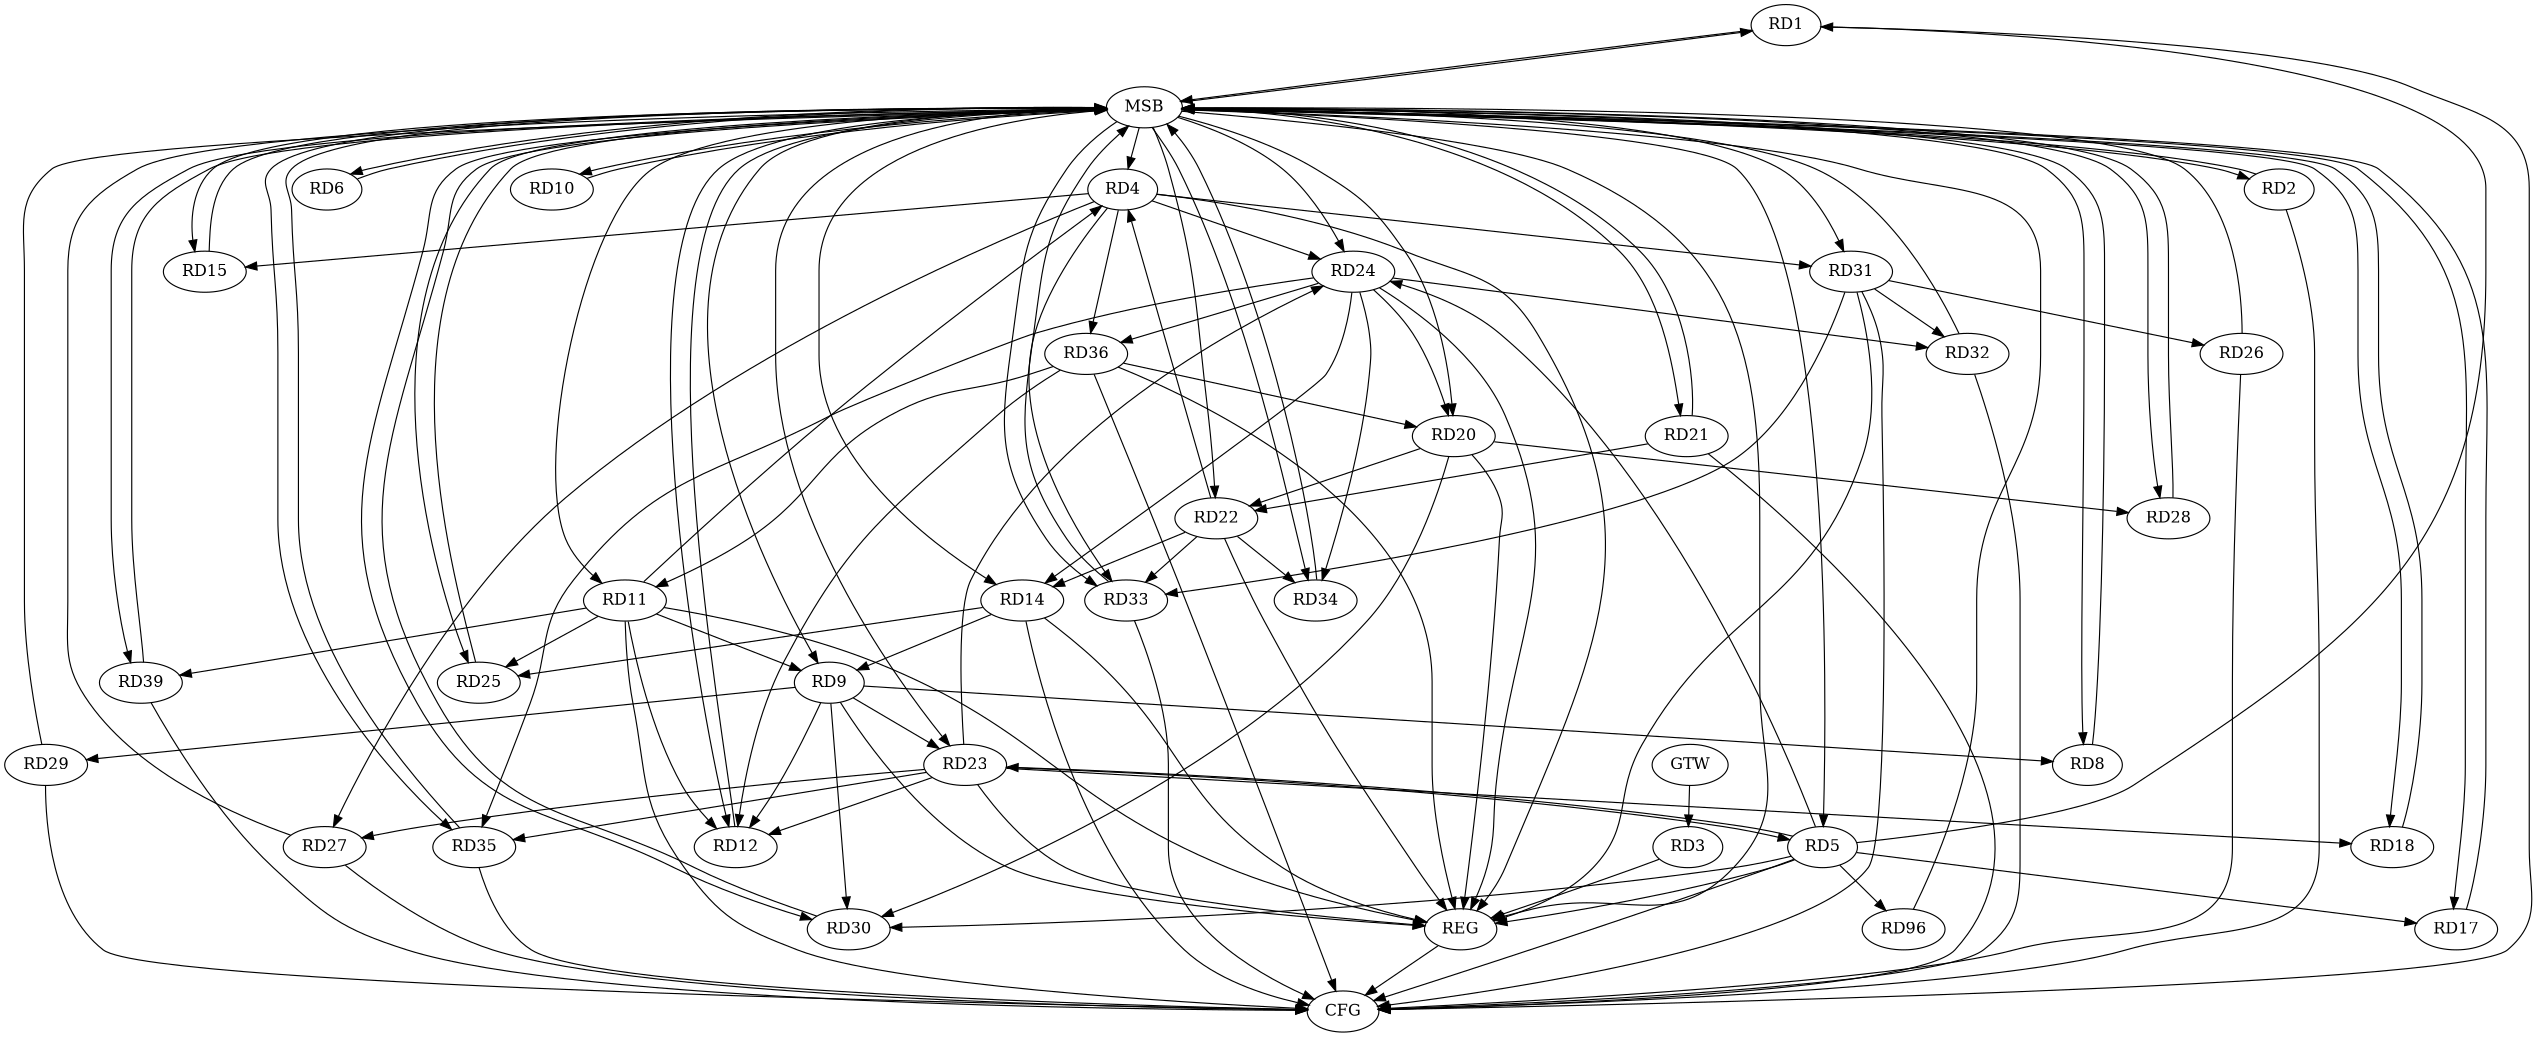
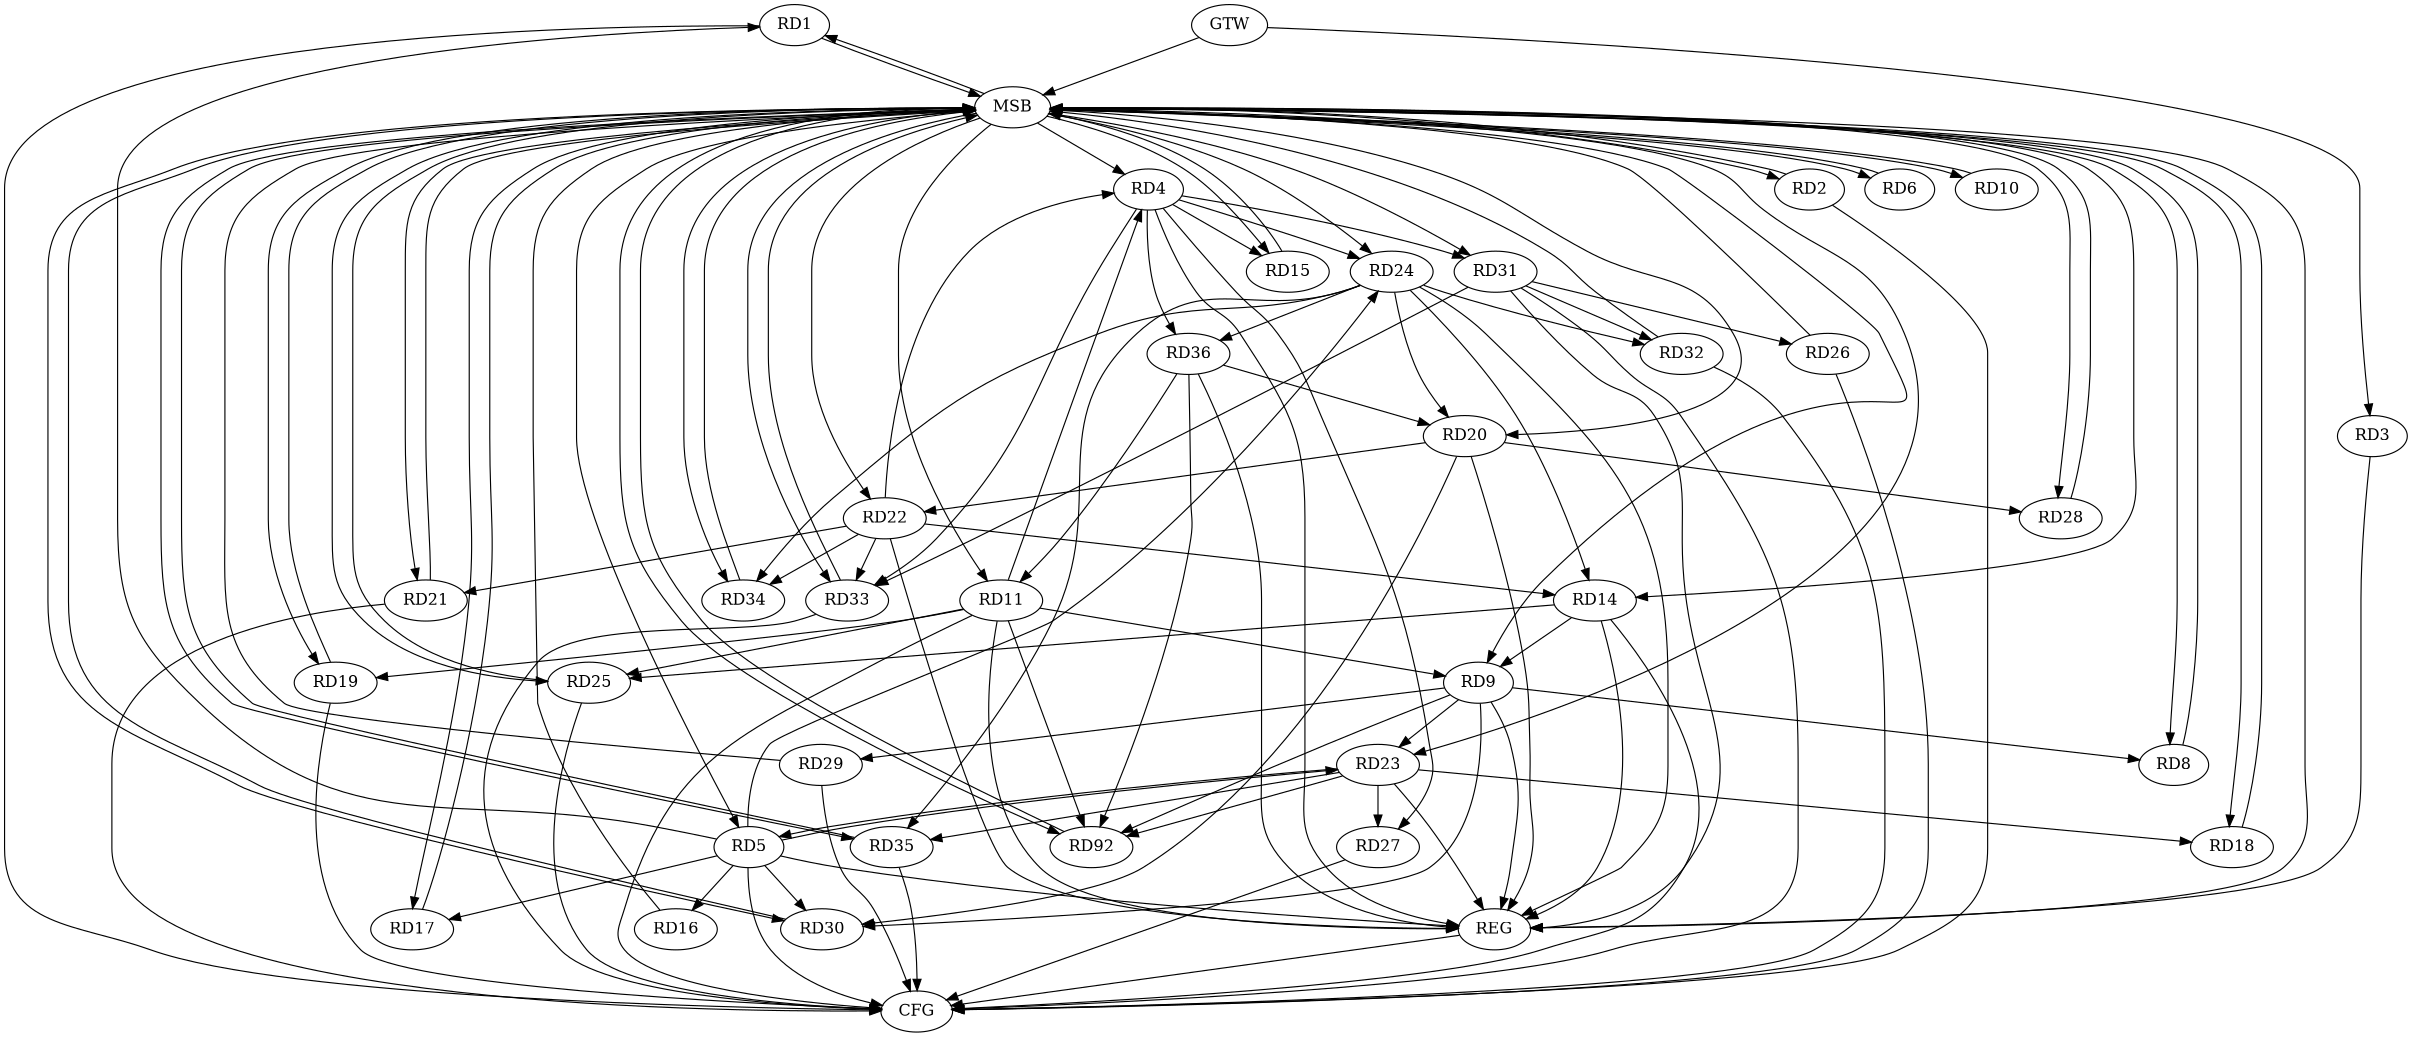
edge "RD27" -> "MSB": now "GTW" -> "MSB"
edge "RD23" -> "RD24": removed
edge "RD21" -> "RD22": reversed
edge "RD36" -> "CFG": now "RD25" -> "CFG"
node "RD39": label "RD39" -> "RD19"
node "RD12": label "RD12" -> "RD92"
node "RD96": label "RD96" -> "RD16"
